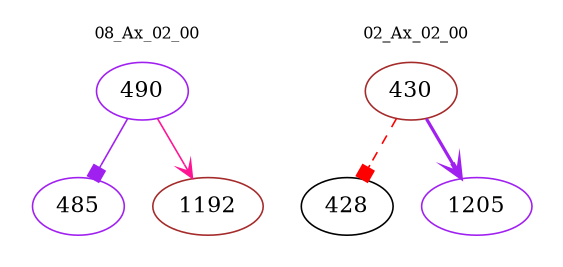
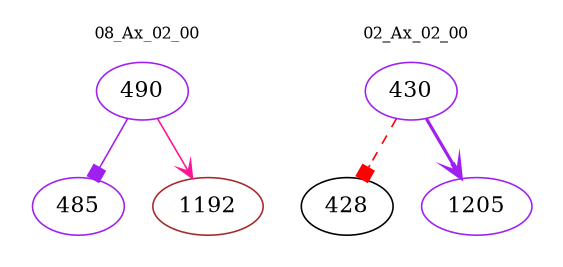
node "430": color brown -> purple
